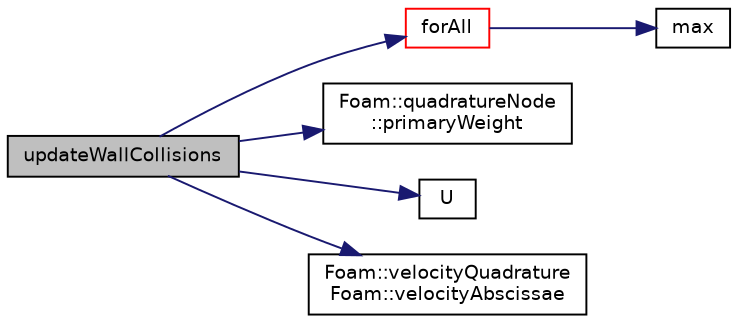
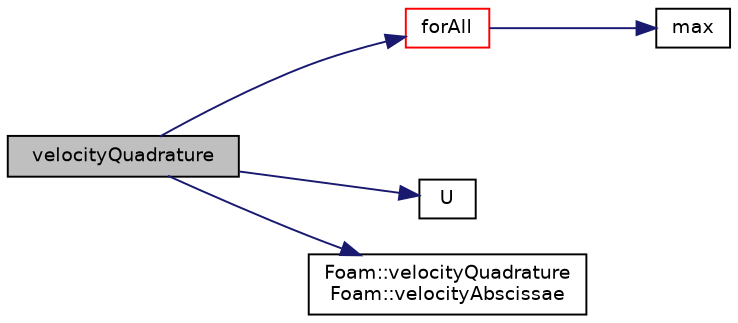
node "Foam::quadratureNode ::primaryWeight": removed
node "updateWallCollisions": label "updateWallCollisions" -> "velocityQuadrature"
